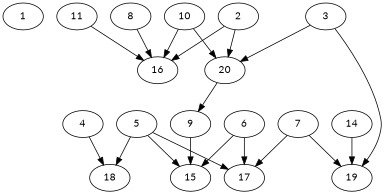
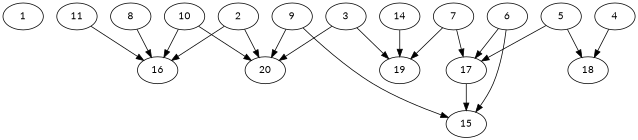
edge "20" -> "9": reversed
edge "5" -> "15": now "17" -> "15"
